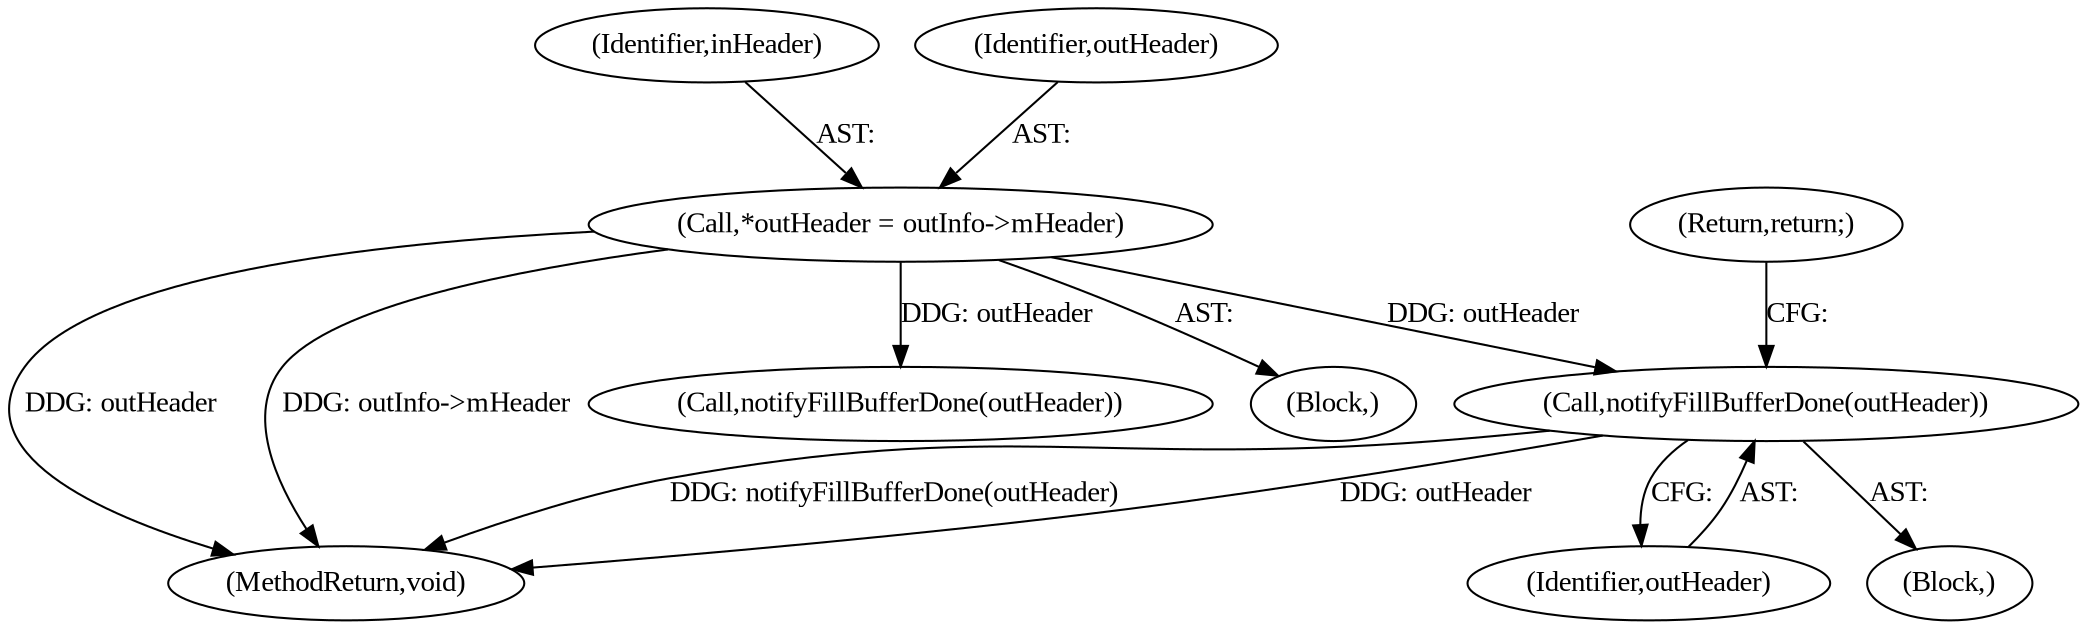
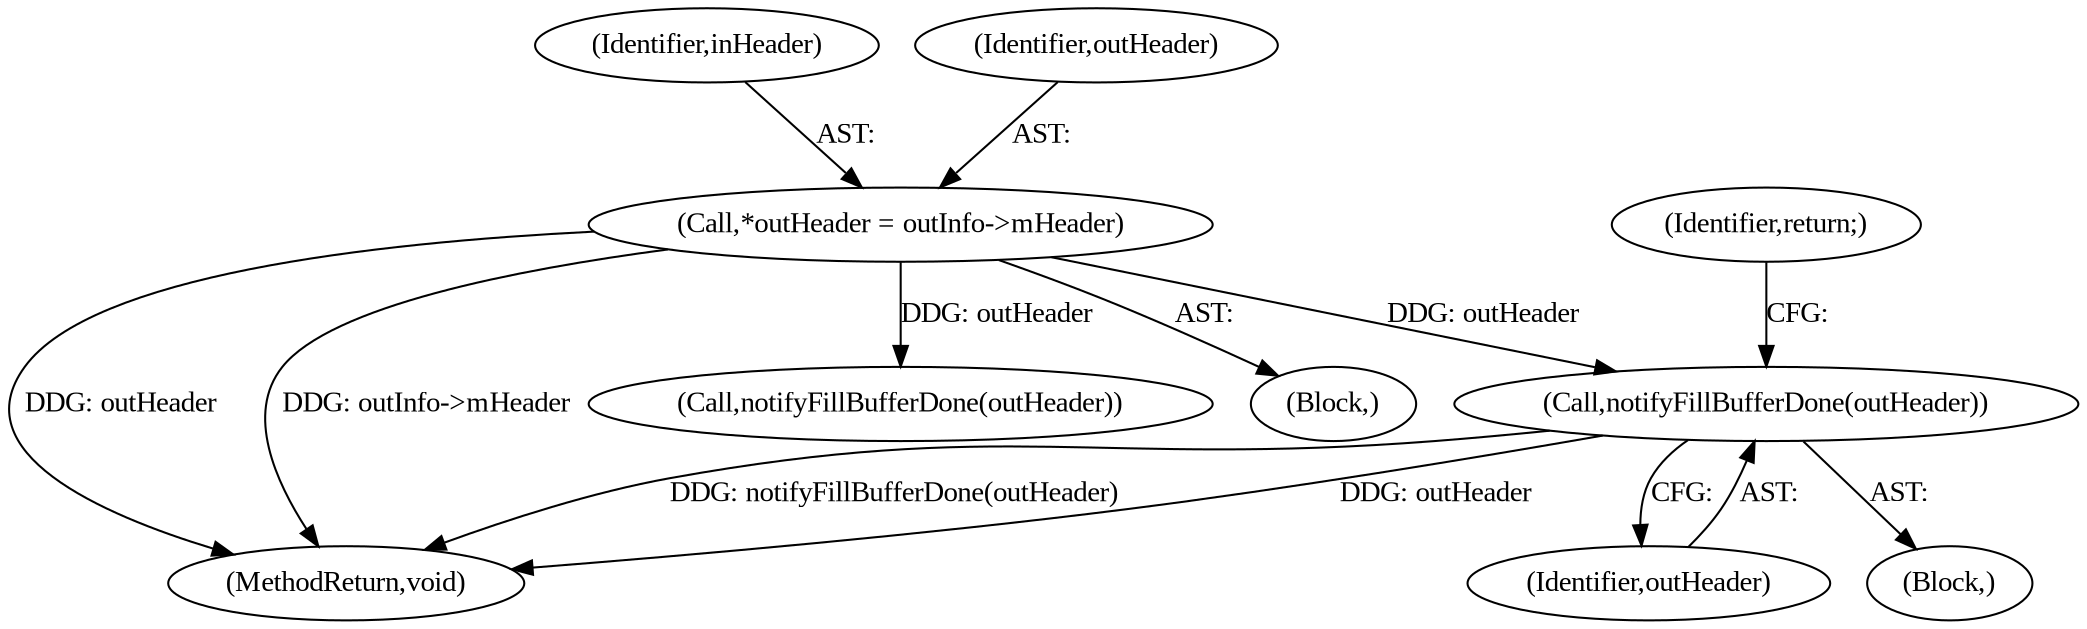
node "(Return,return;)": label "(Return,return;)" -> "(Identifier,return;)"
